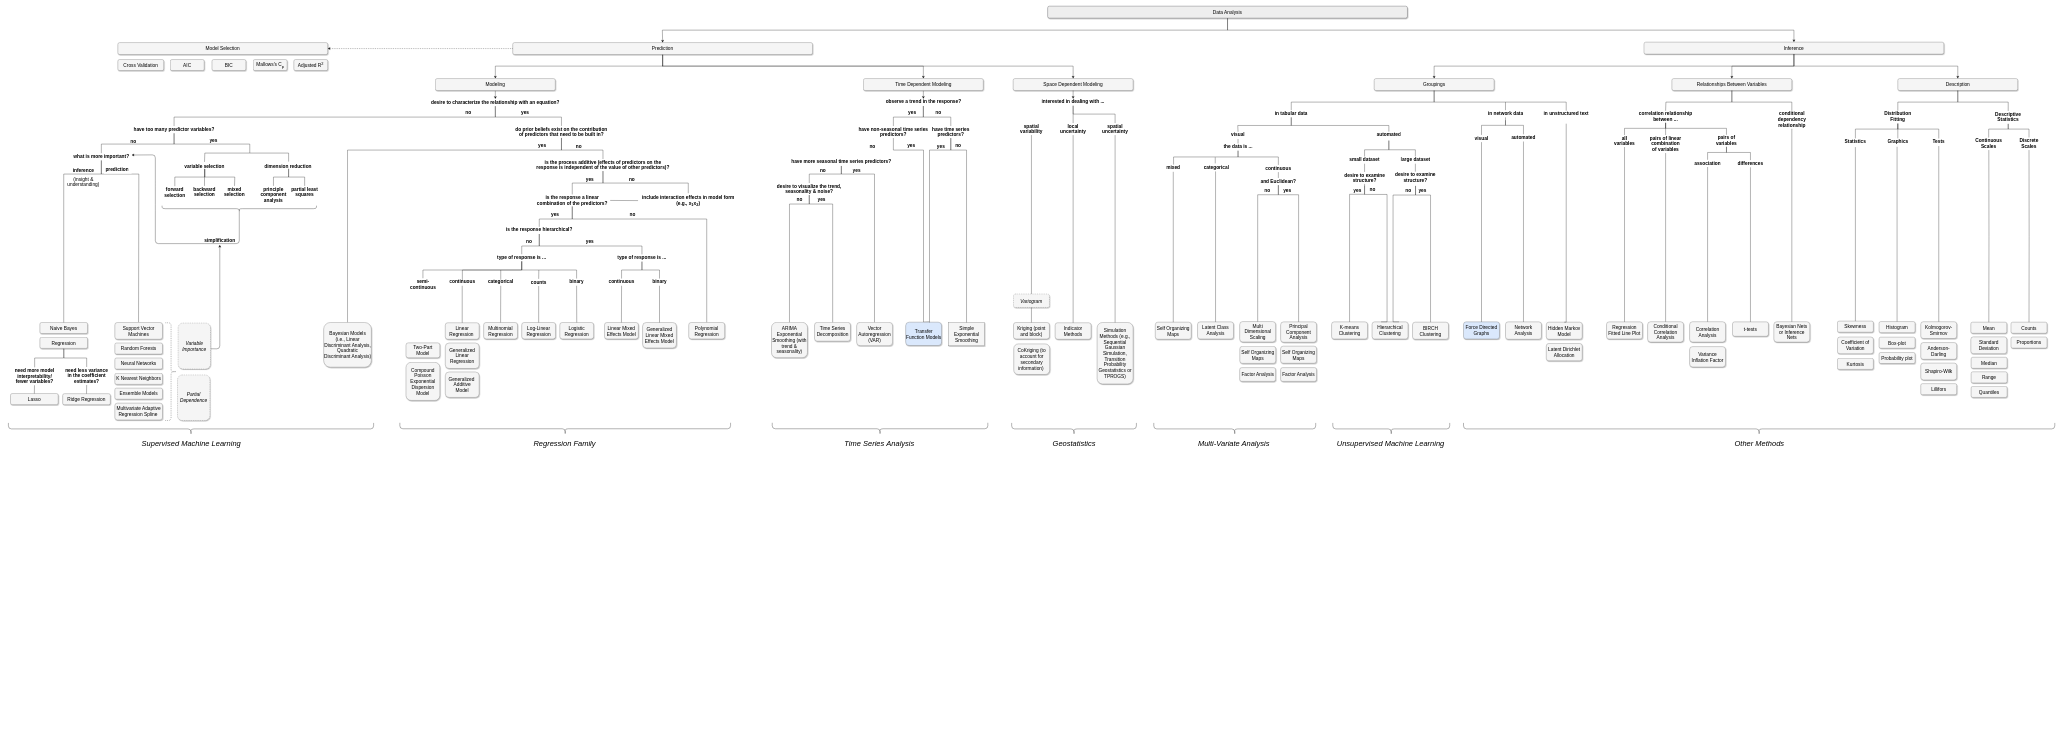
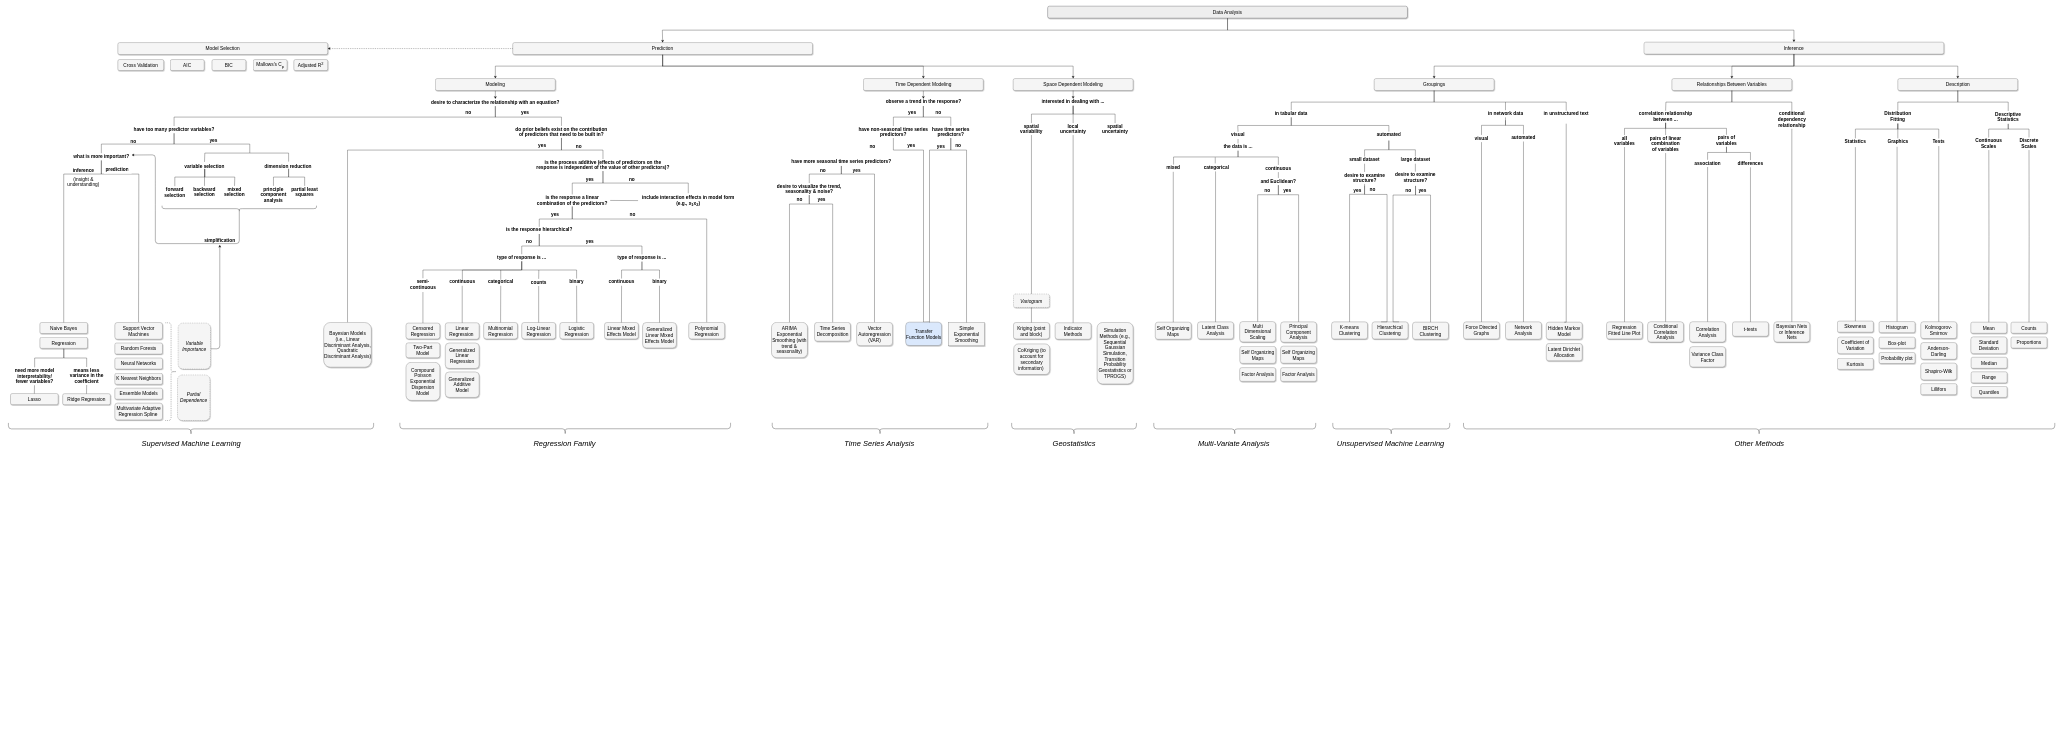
edge "interested in dealing with ..." -- "spatial variability": added
edge "spatial uncertainty" -- "Simulation Methods (e.g., Sequential Gaussian Simulation, Transition Probability Geostatistics or TPROGS)": removed
edge "semi-continuous" -- "Censored Regression": added
node "Censored Regression": added
node "Force Directed Graphs": fillcolor #dae8fc -> #f5f5f5
node "Variance Inflation Factor": label "Variance Inflation Factor" -> "Variance Class Factor"
node "need less variance in the coefficient estimates?": label "need less variance in the coefficient estimates?" -> "means less variance in the coefficient estimates?"
